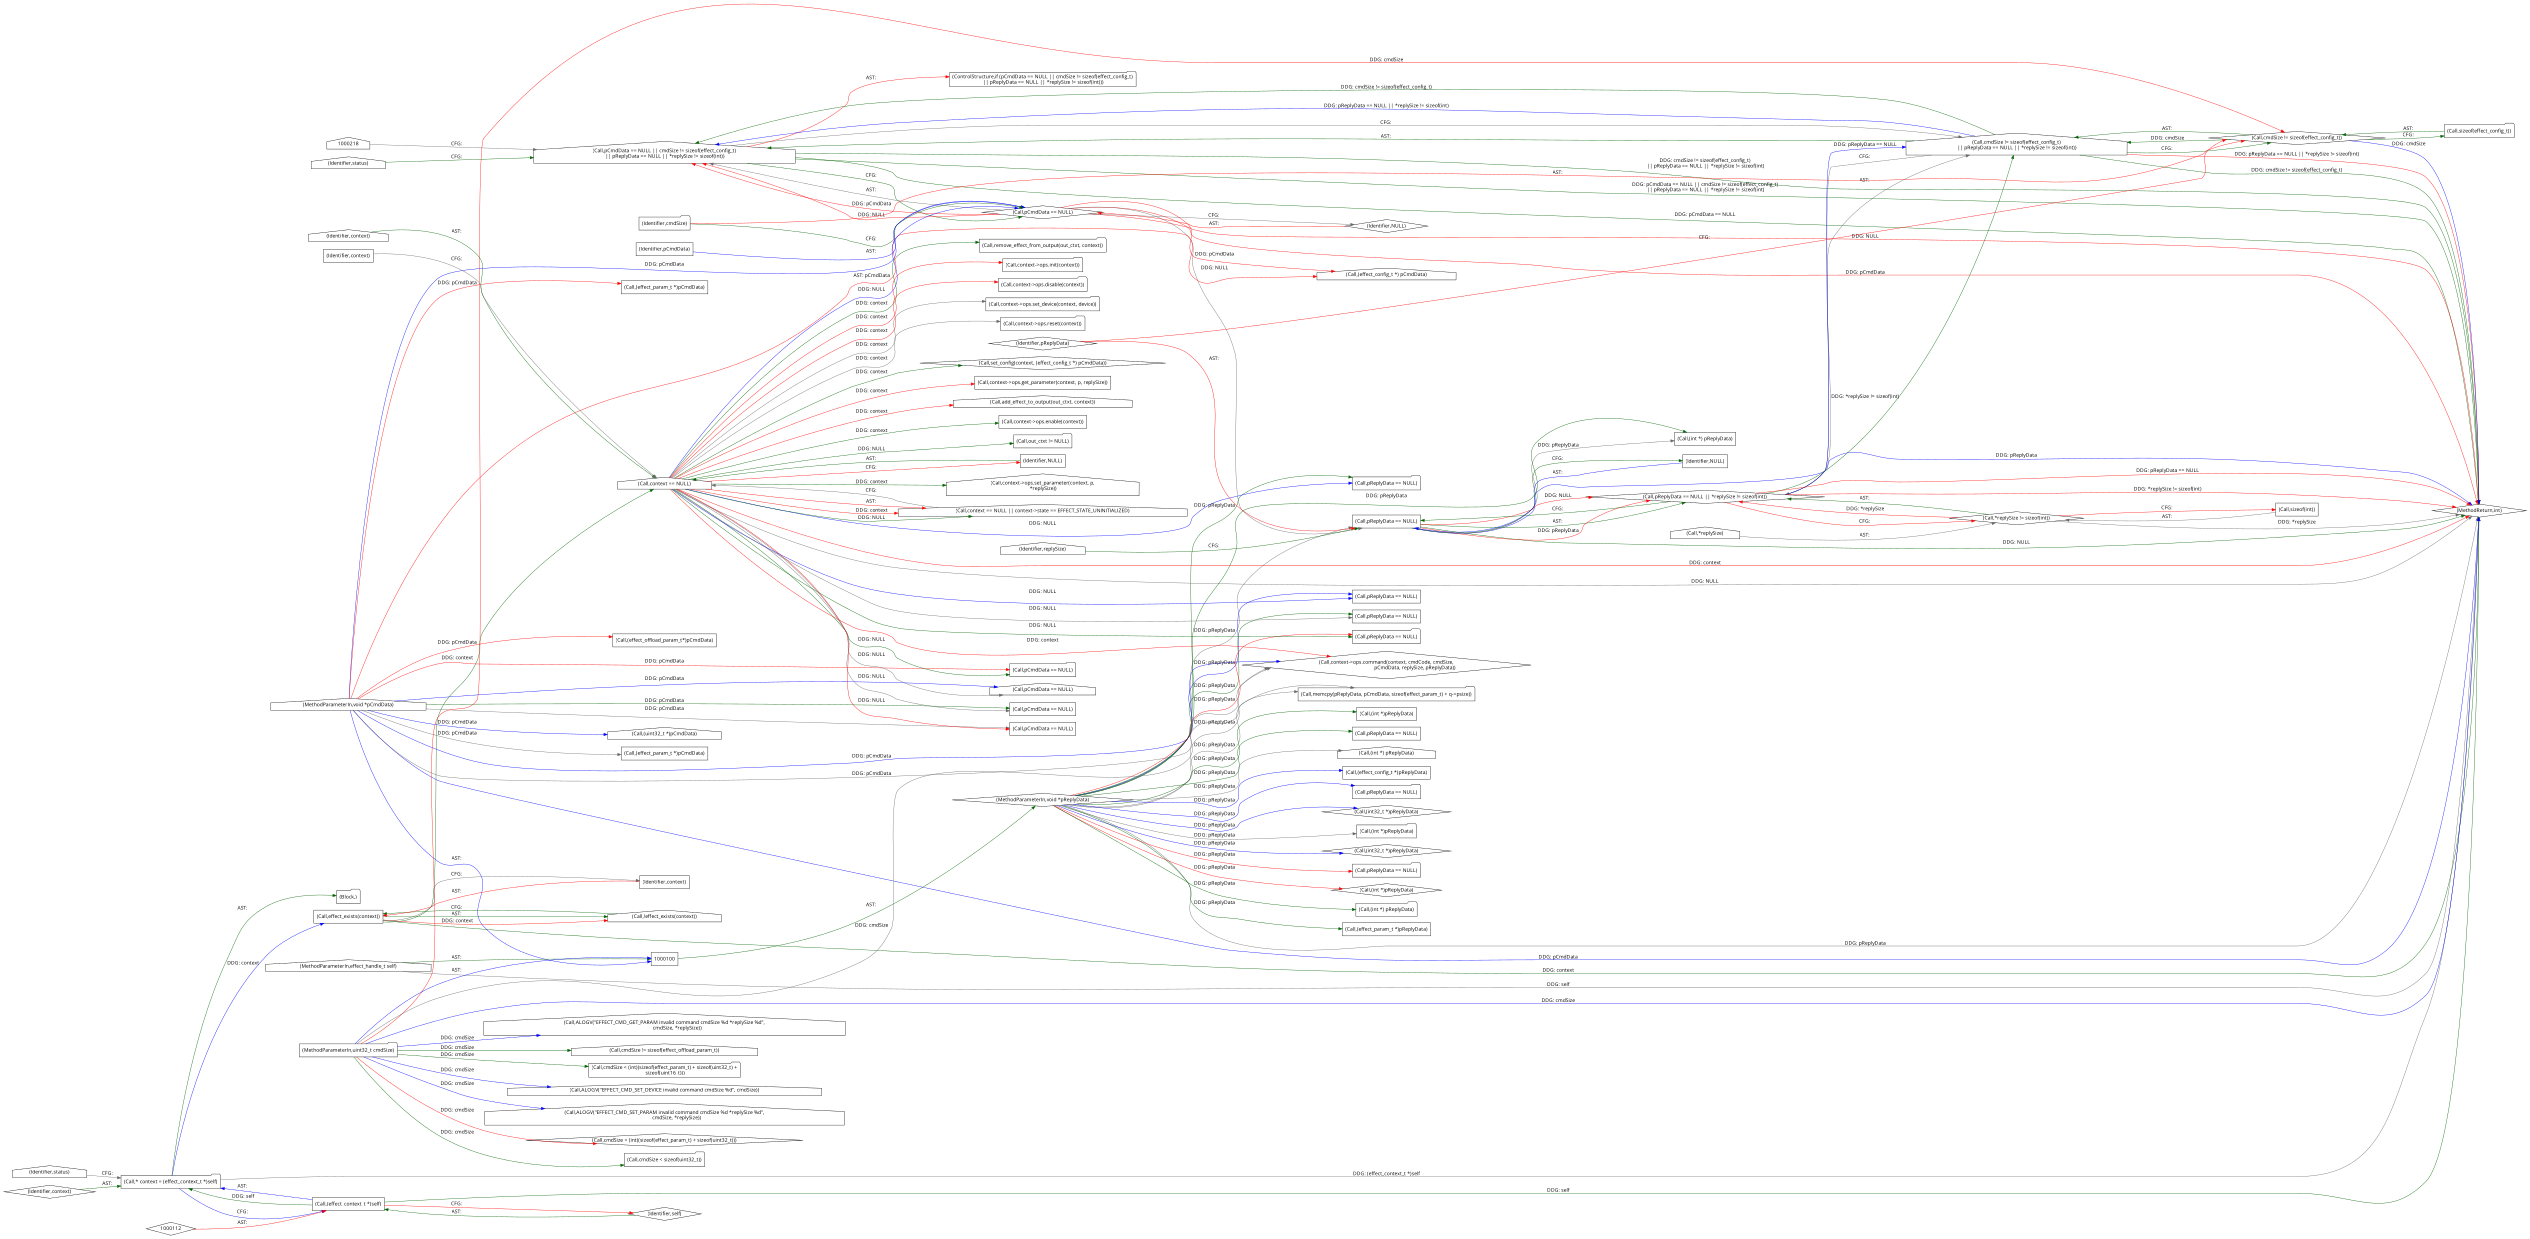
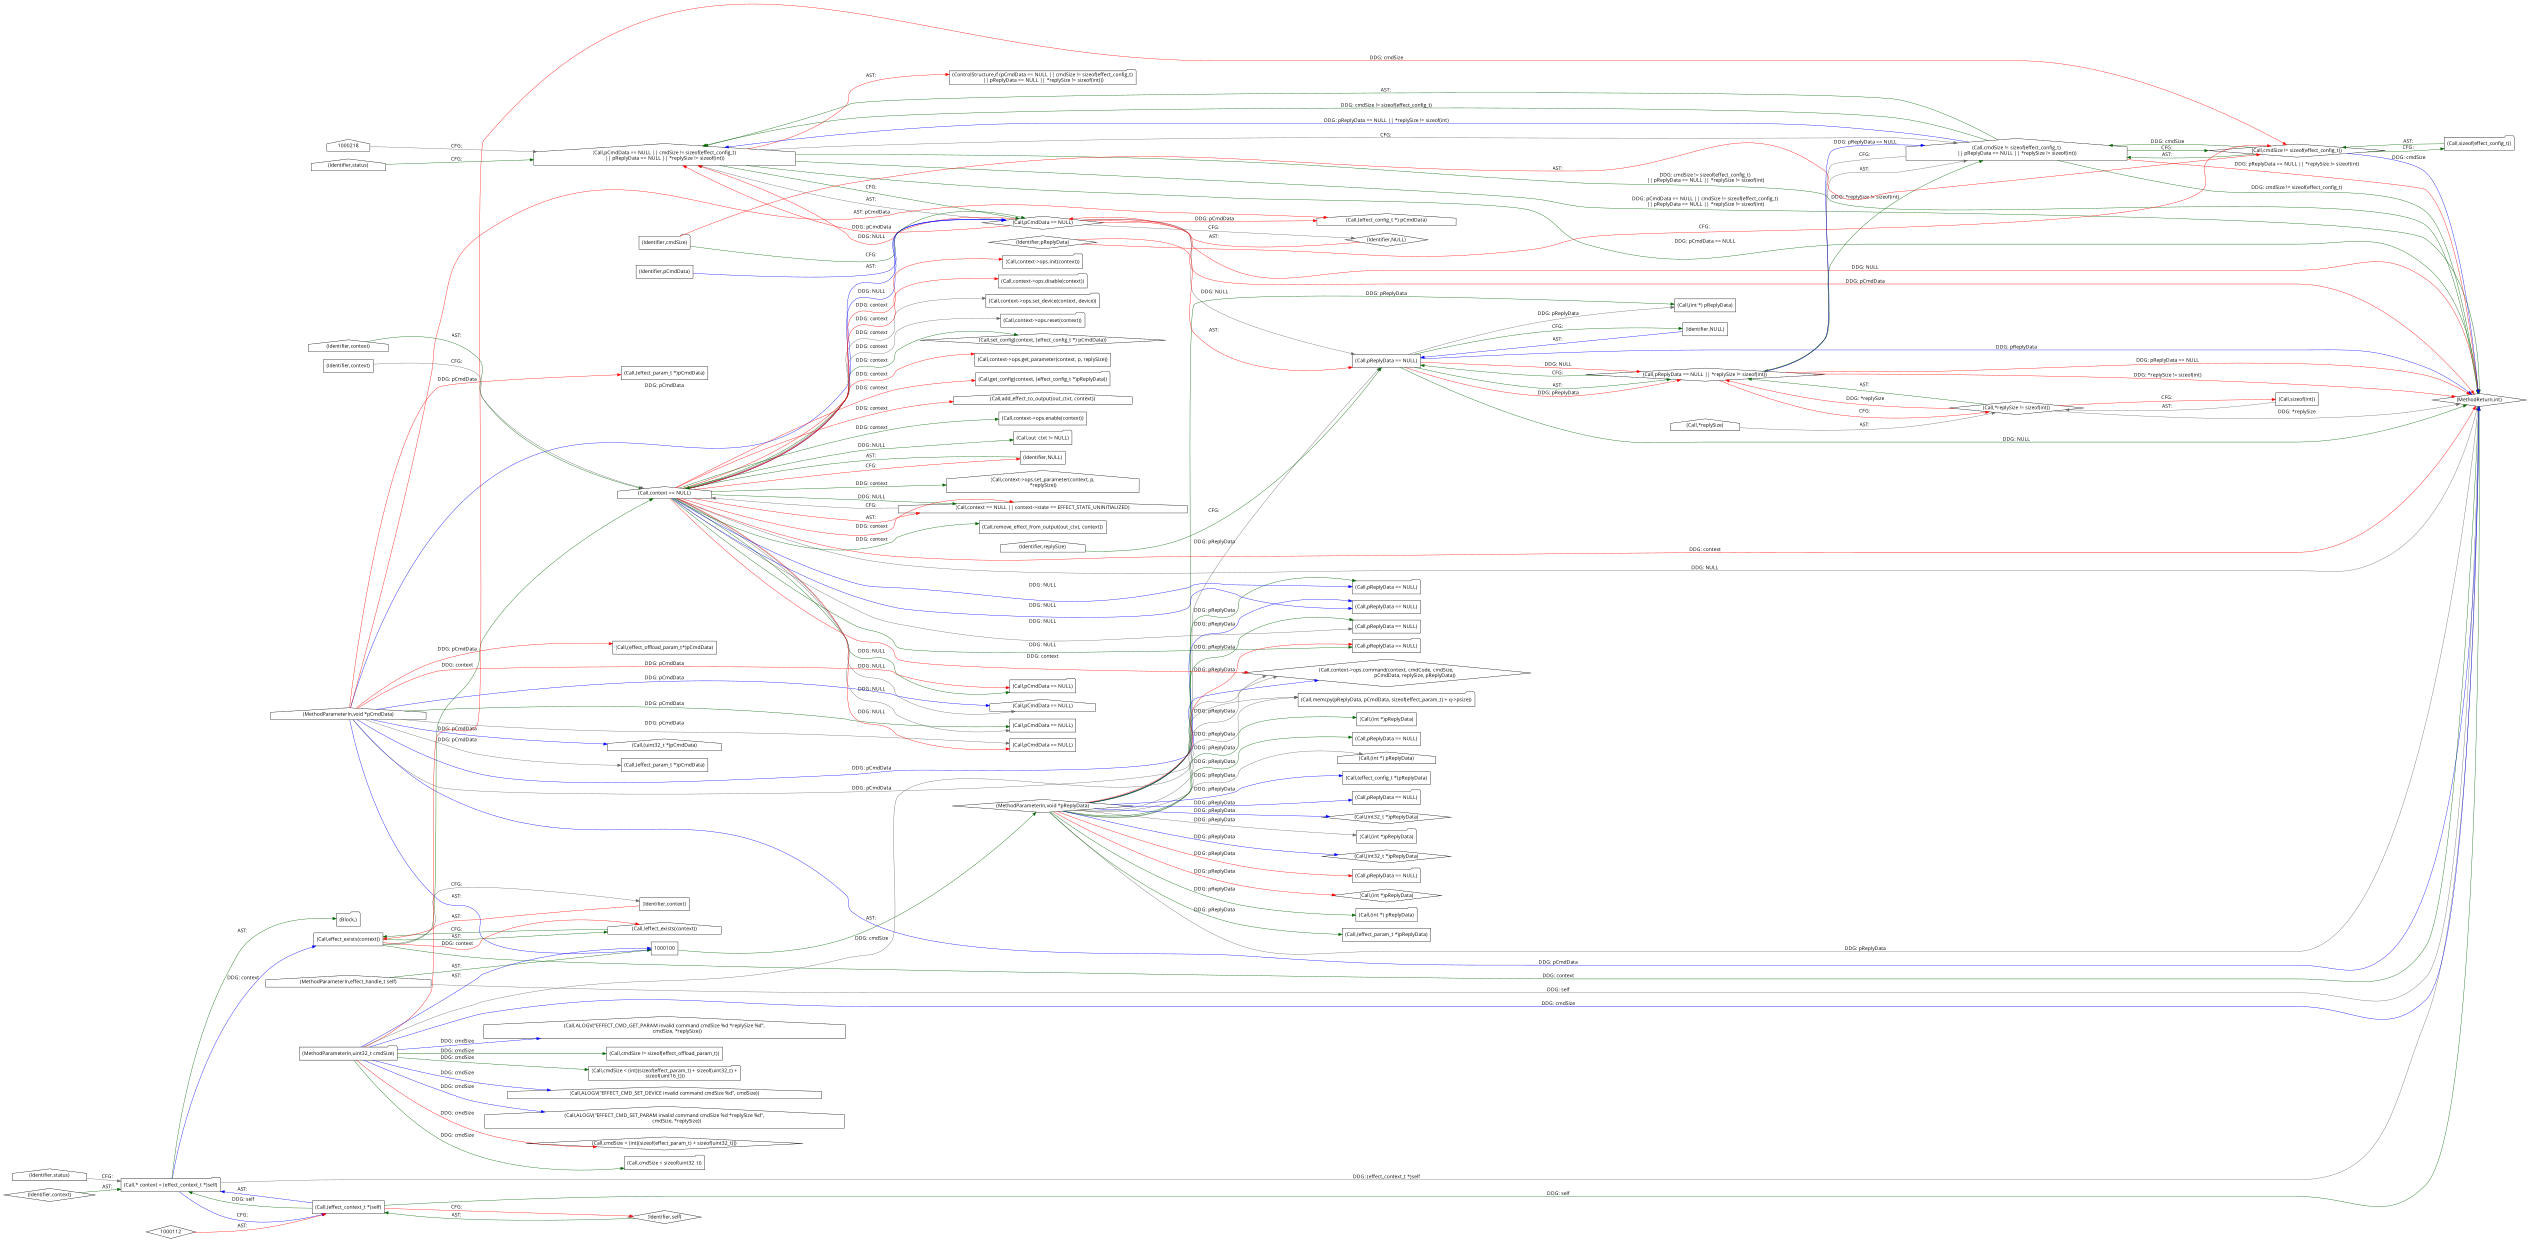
node "(Call,remove_effect_from_output(out_ctxt, context))": shape folder -> box
node "(Call,get_config(context, (effect_config_t *)pReplyData))": added
node "(Call,cmdSize != sizeof(effect_offload_param_t))": shape house -> box
